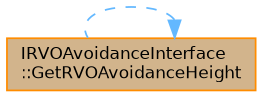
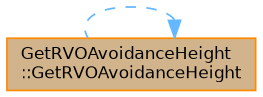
node "IRVOAvoidanceInterface ::GetRVOAvoidanceHeight": label "IRVOAvoidanceInterface ::GetRVOAvoidanceHeight" -> "GetRVOAvoidanceHeight ::GetRVOAvoidanceHeight"
